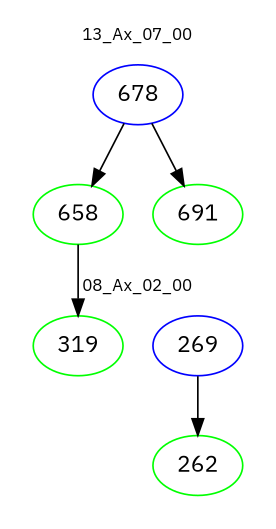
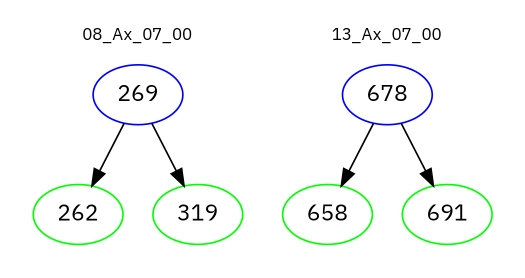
edge "658" -> "319": now "269" -> "319"
cluster "08_Ax_02_00": label "08_Ax_02_00" -> "08_Ax_07_00"
